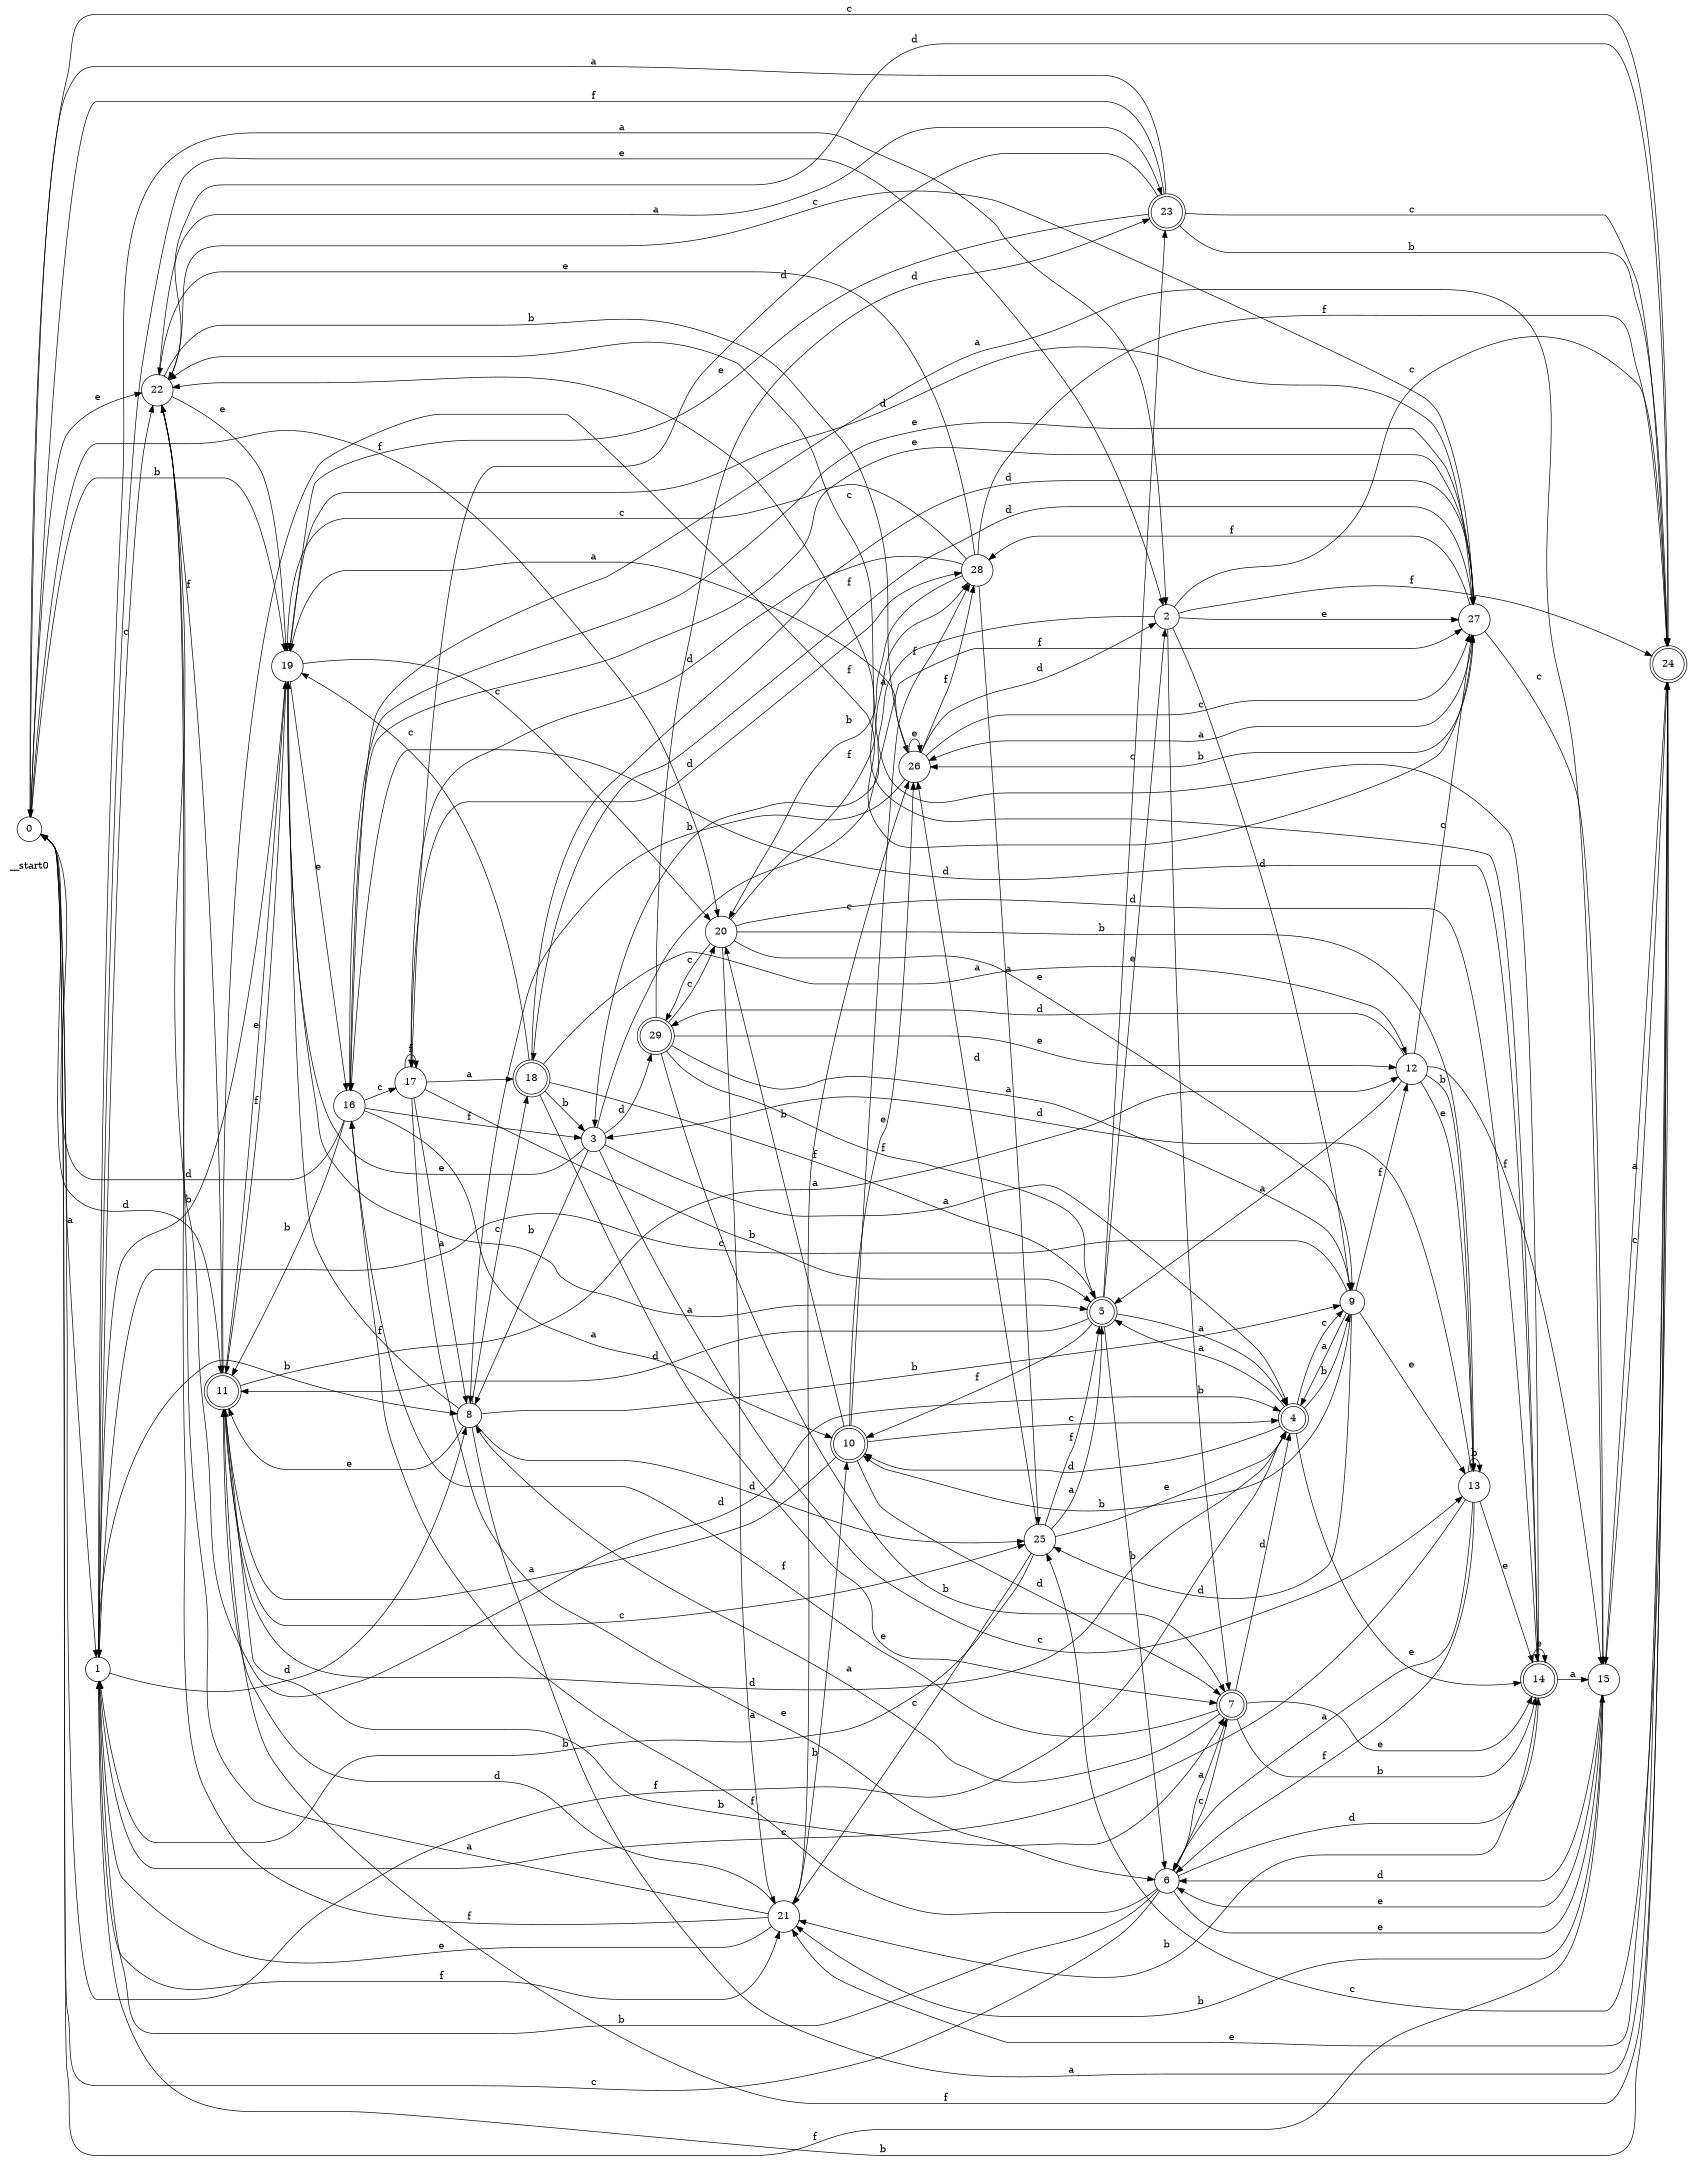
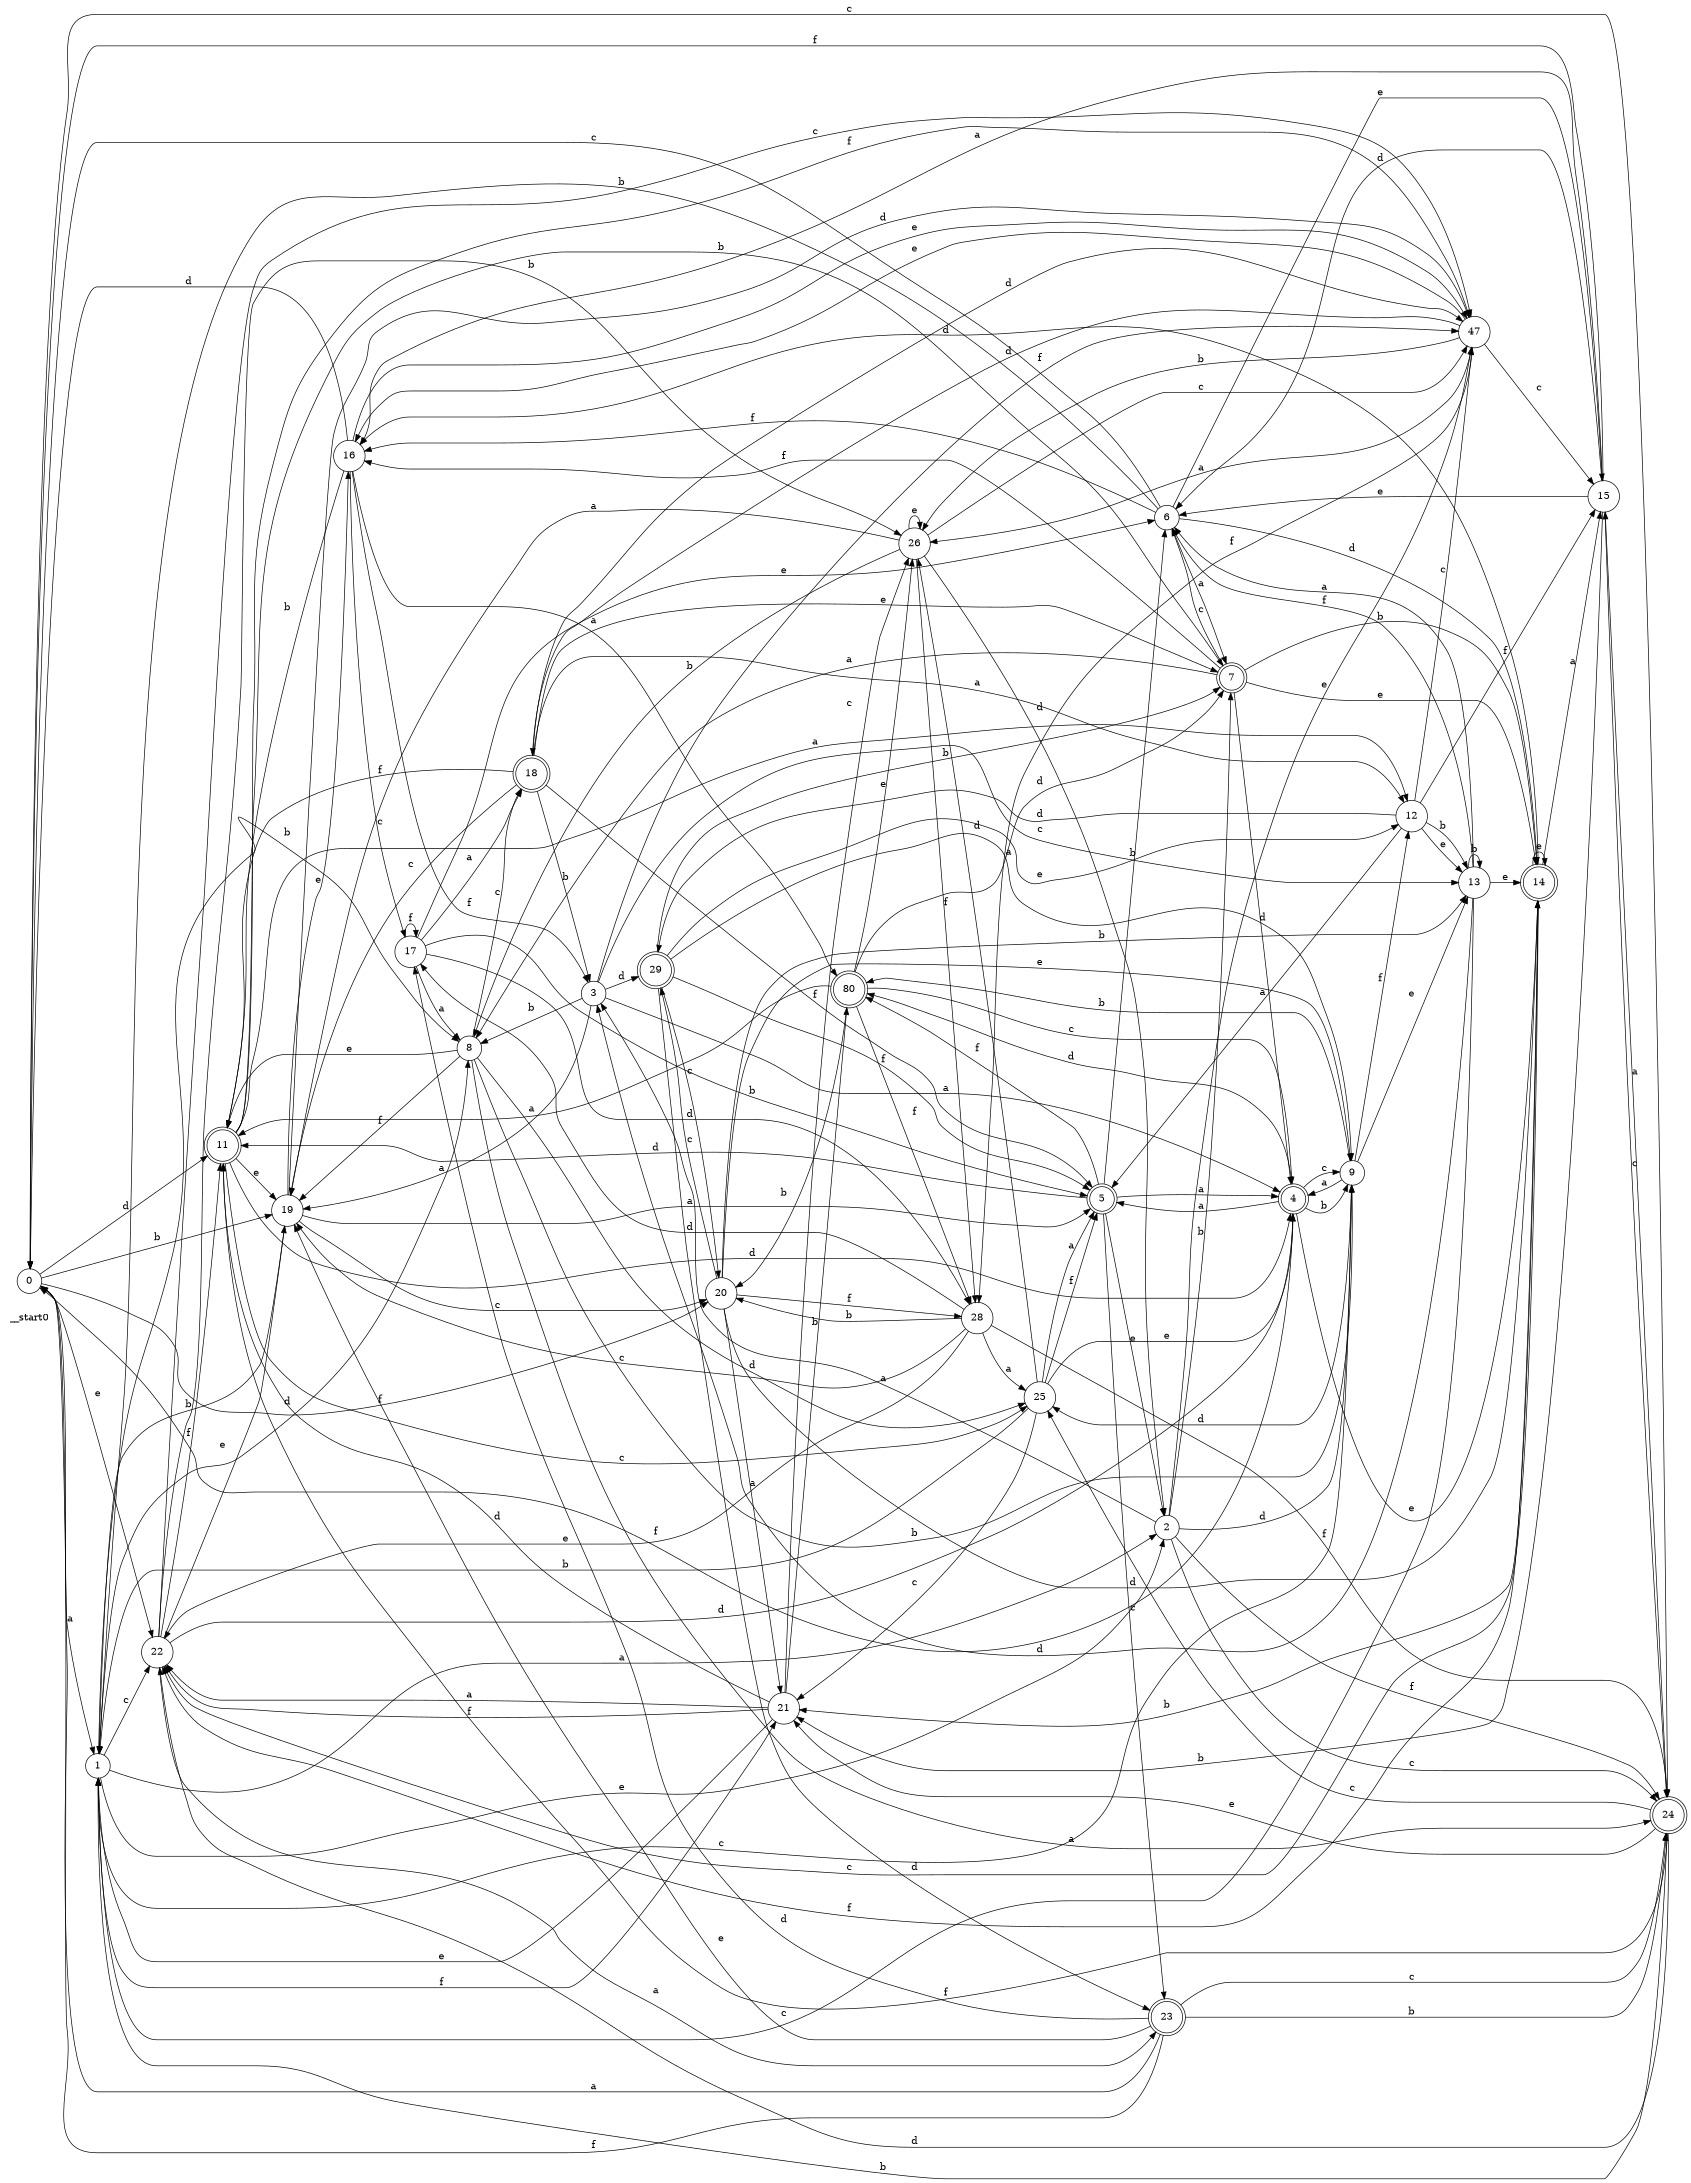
node "27": label "27" -> "47"
edge "19" -> "11": now "18" -> "11"
edge "3" -> "19": label "e" -> "a"
node "10": label "10" -> "80"
